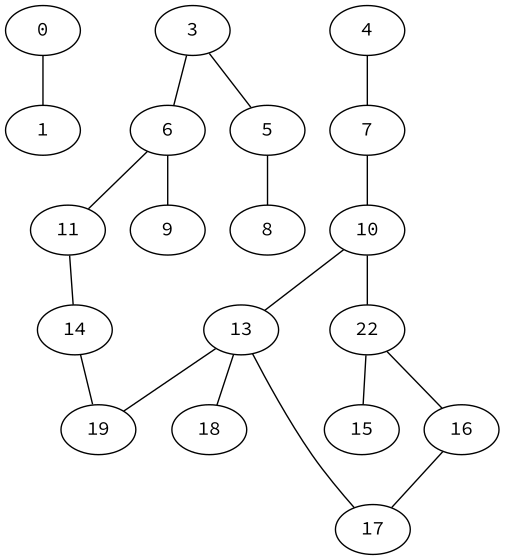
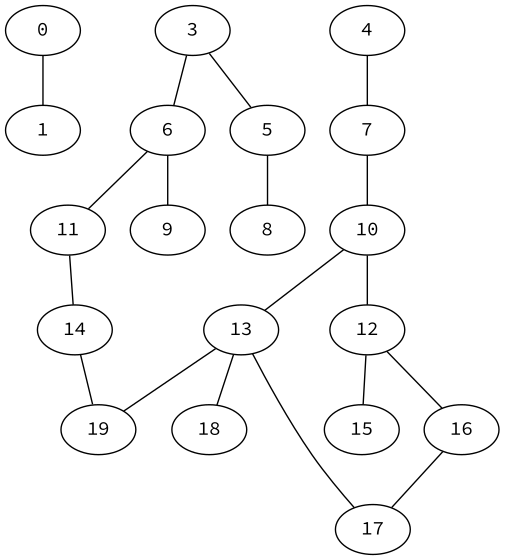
node "22": label "22" -> "12"
